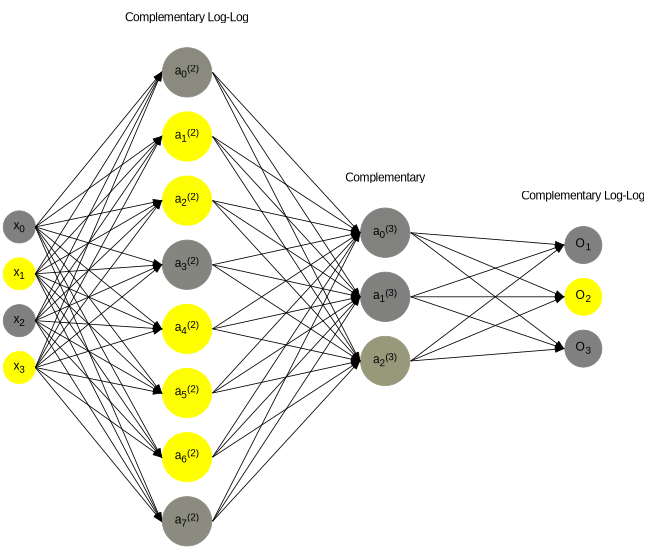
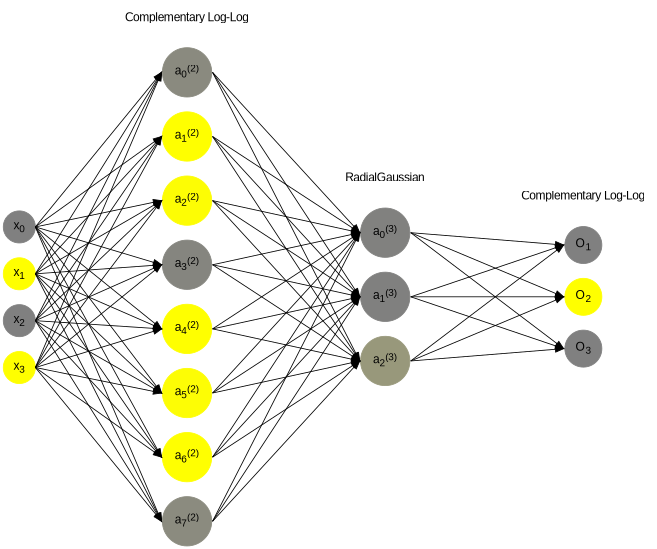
node "Complementary": label "Complementary" -> "RadialGaussian"
